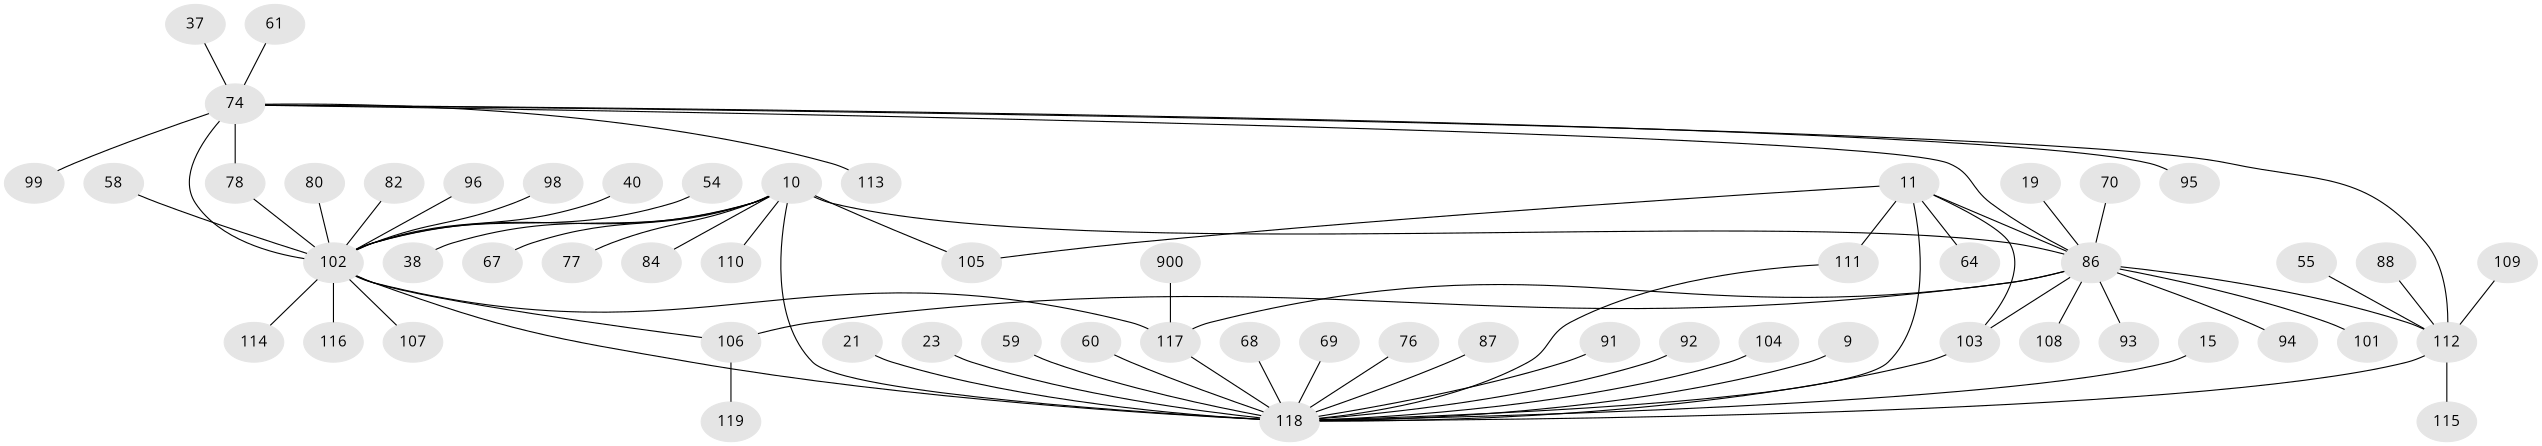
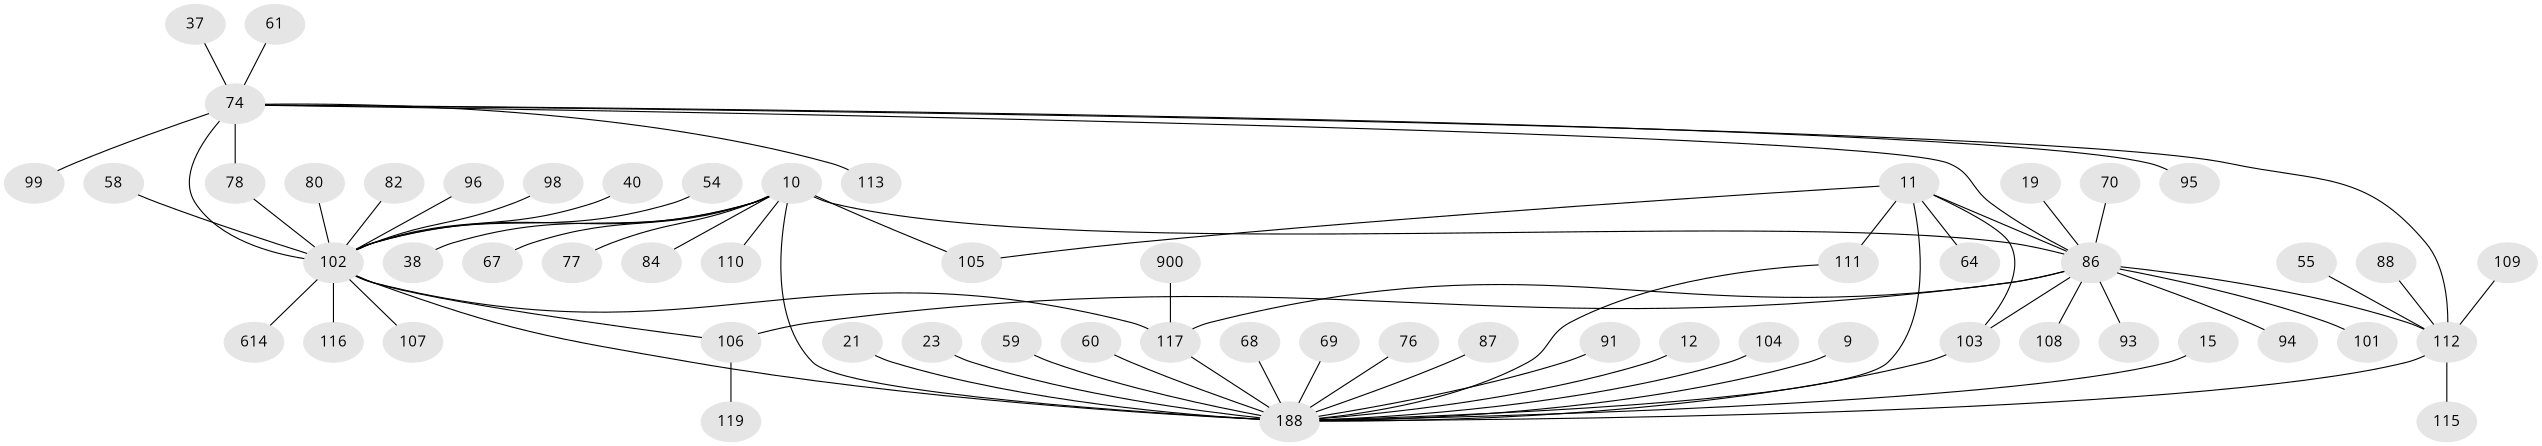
node "114": label "114" -> "614"
node "92": label "92" -> "12"
node "118": label "118" -> "188"
